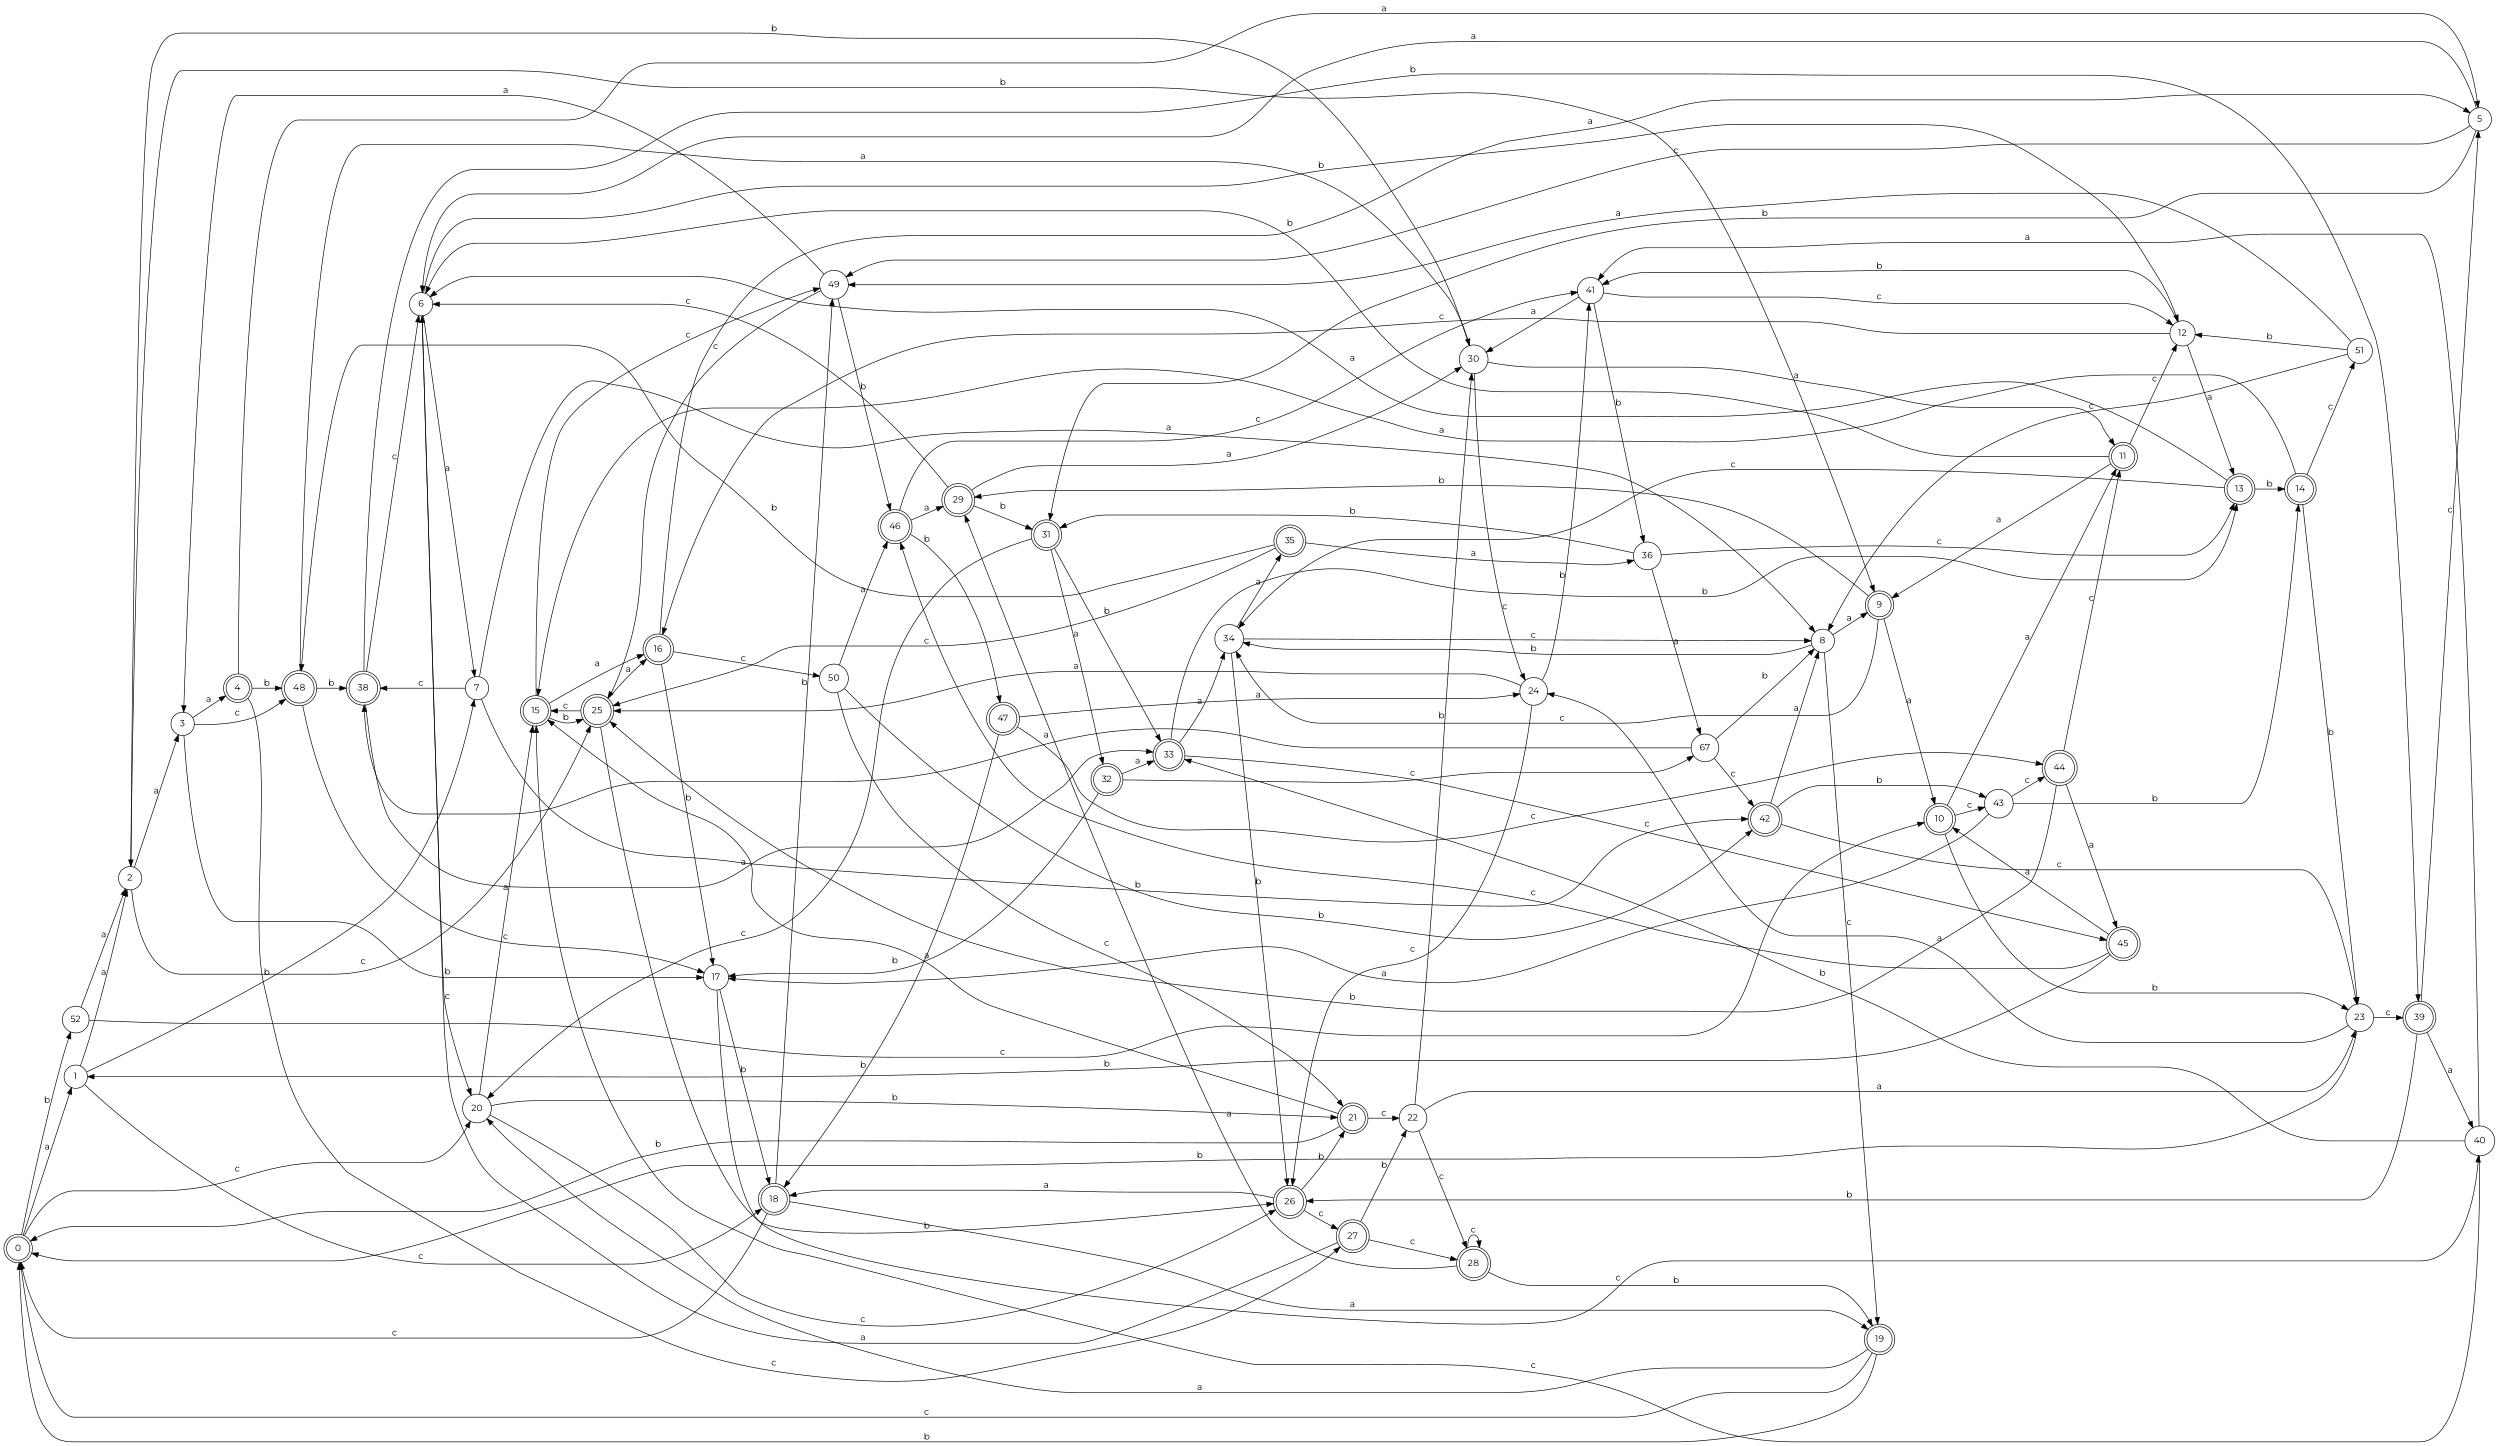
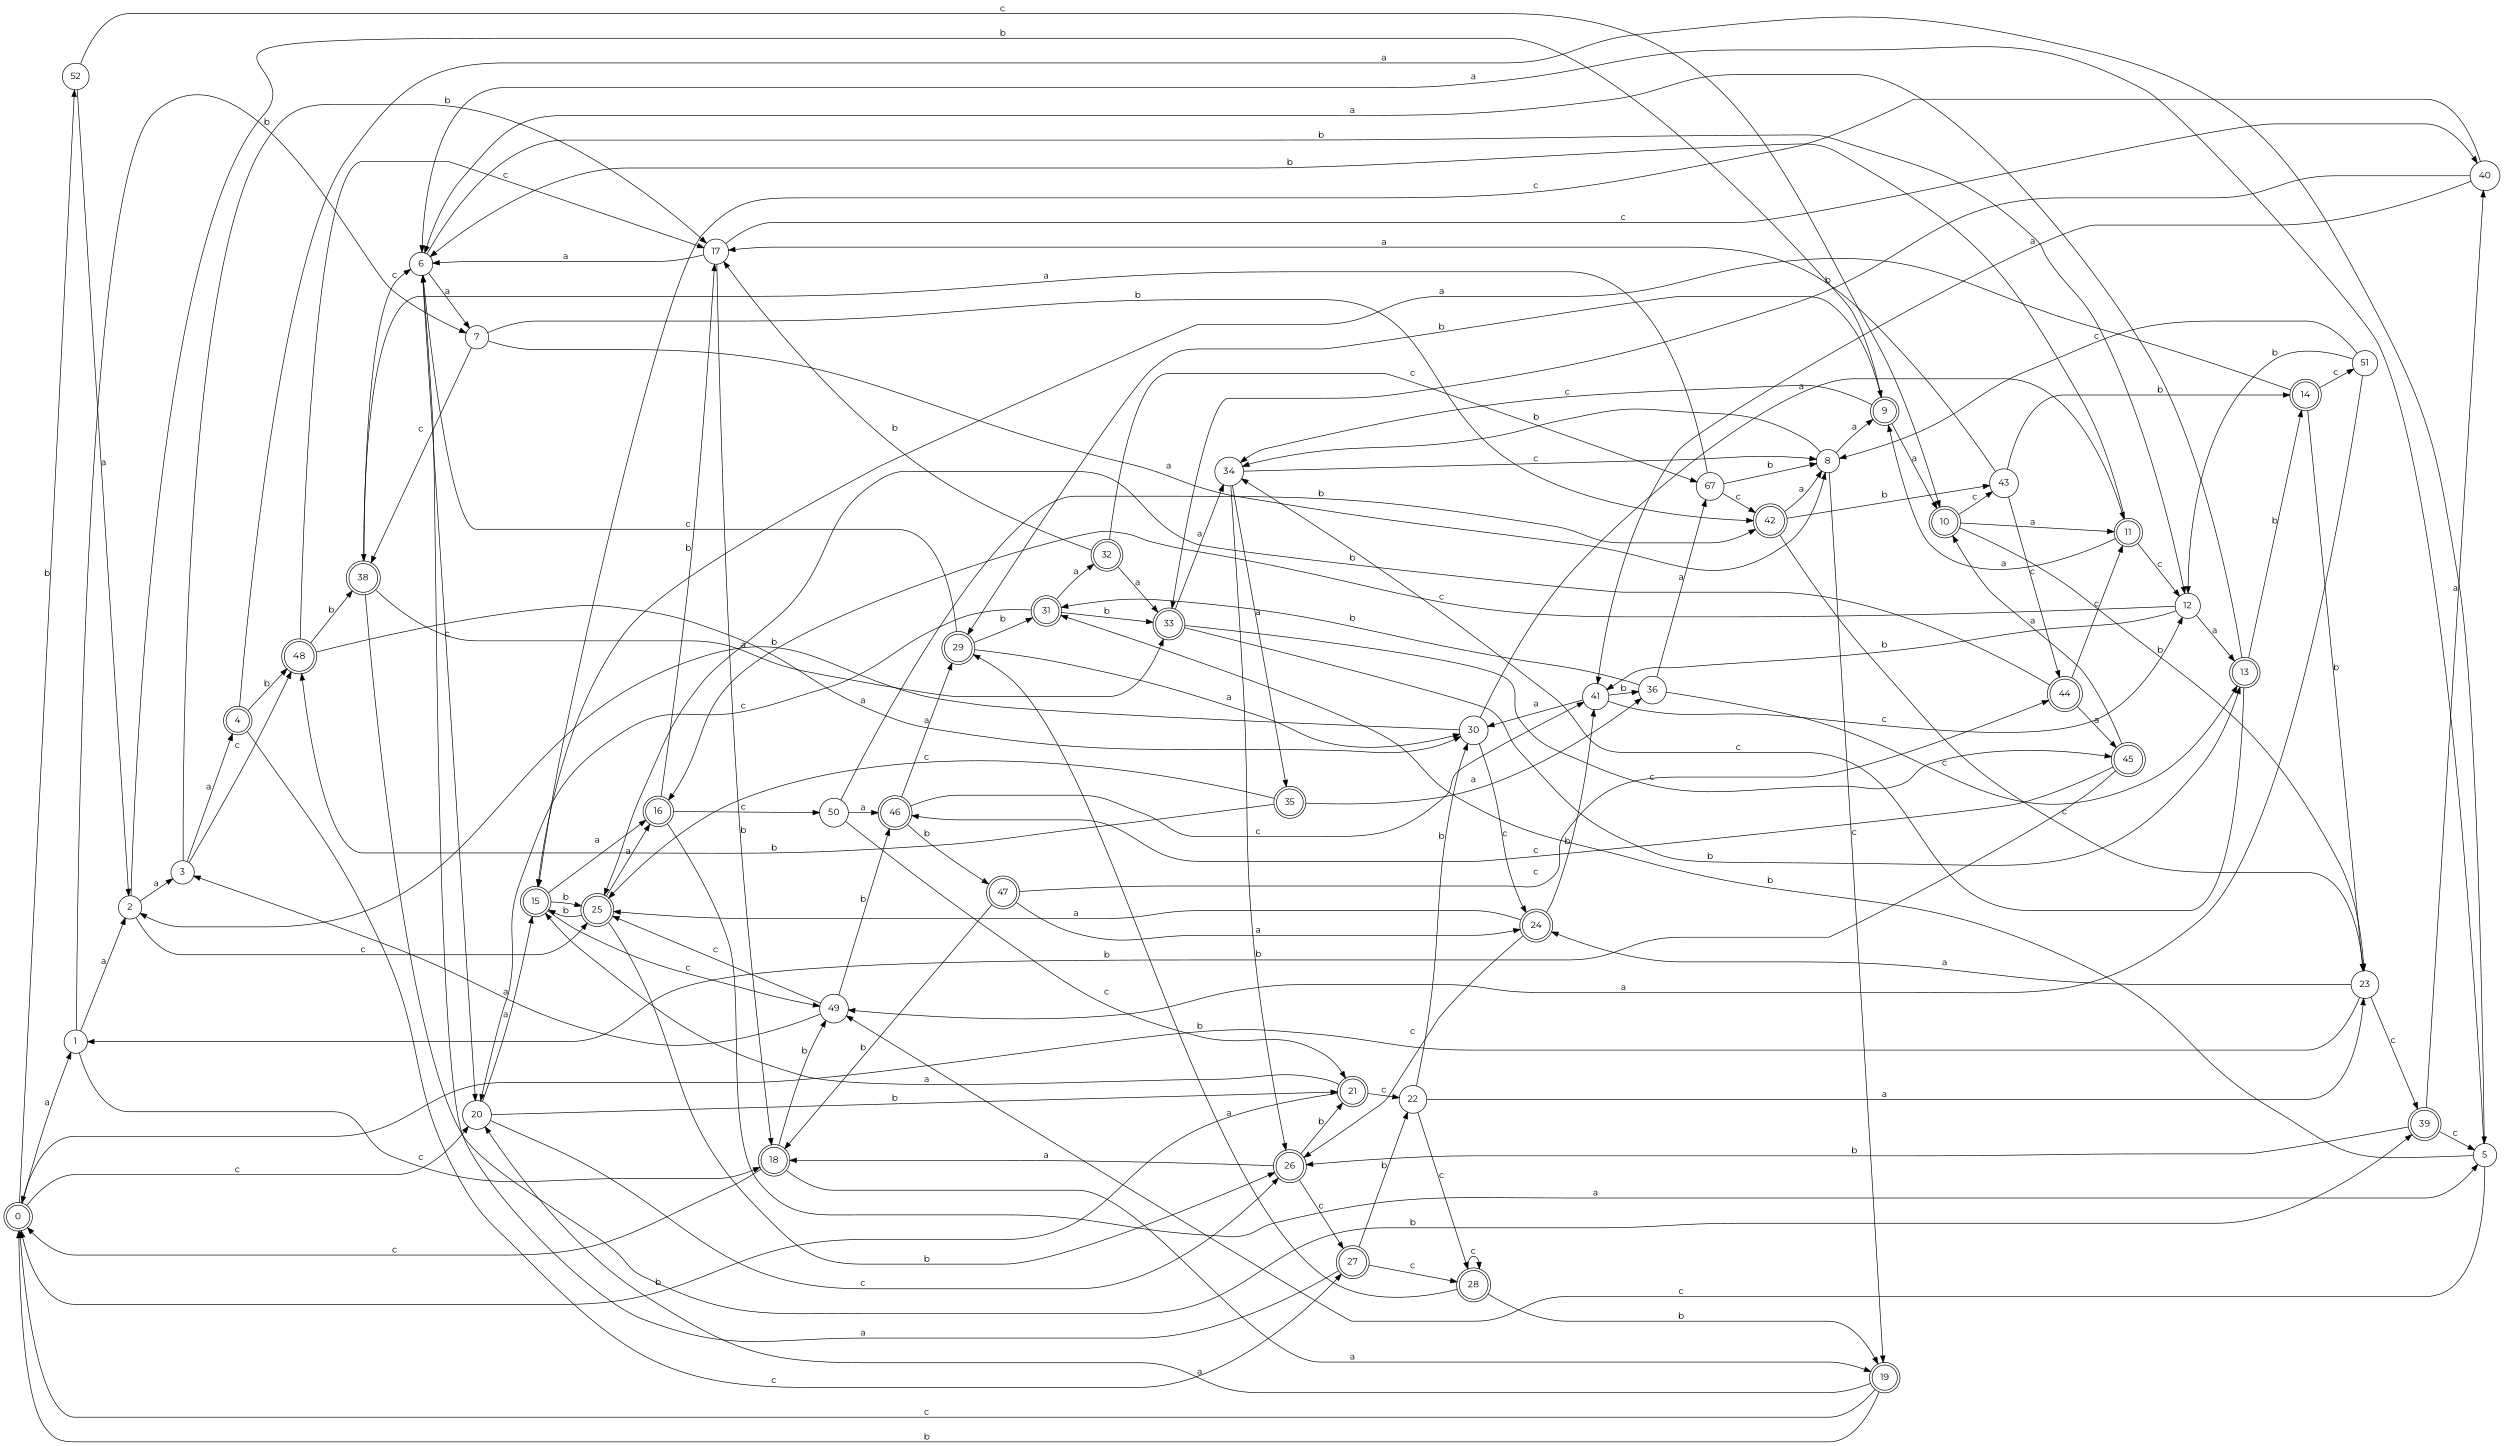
edge "17" -> "6": added, label "a"
node "24": shape circle -> doublecircle
edge "25" -> "15": label "c" -> "b"
